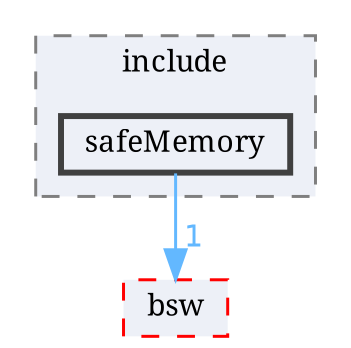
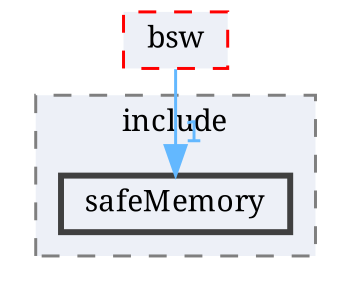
edge "safeMemory" -> "bsw": reversed
